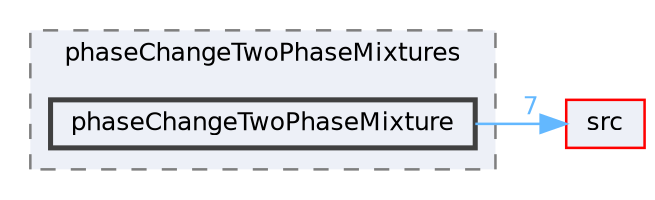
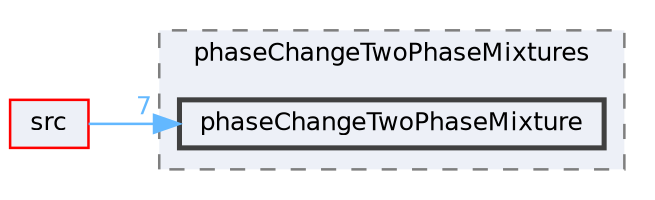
edge "phaseChangeTwoPhaseMixture" -> "src": reversed
